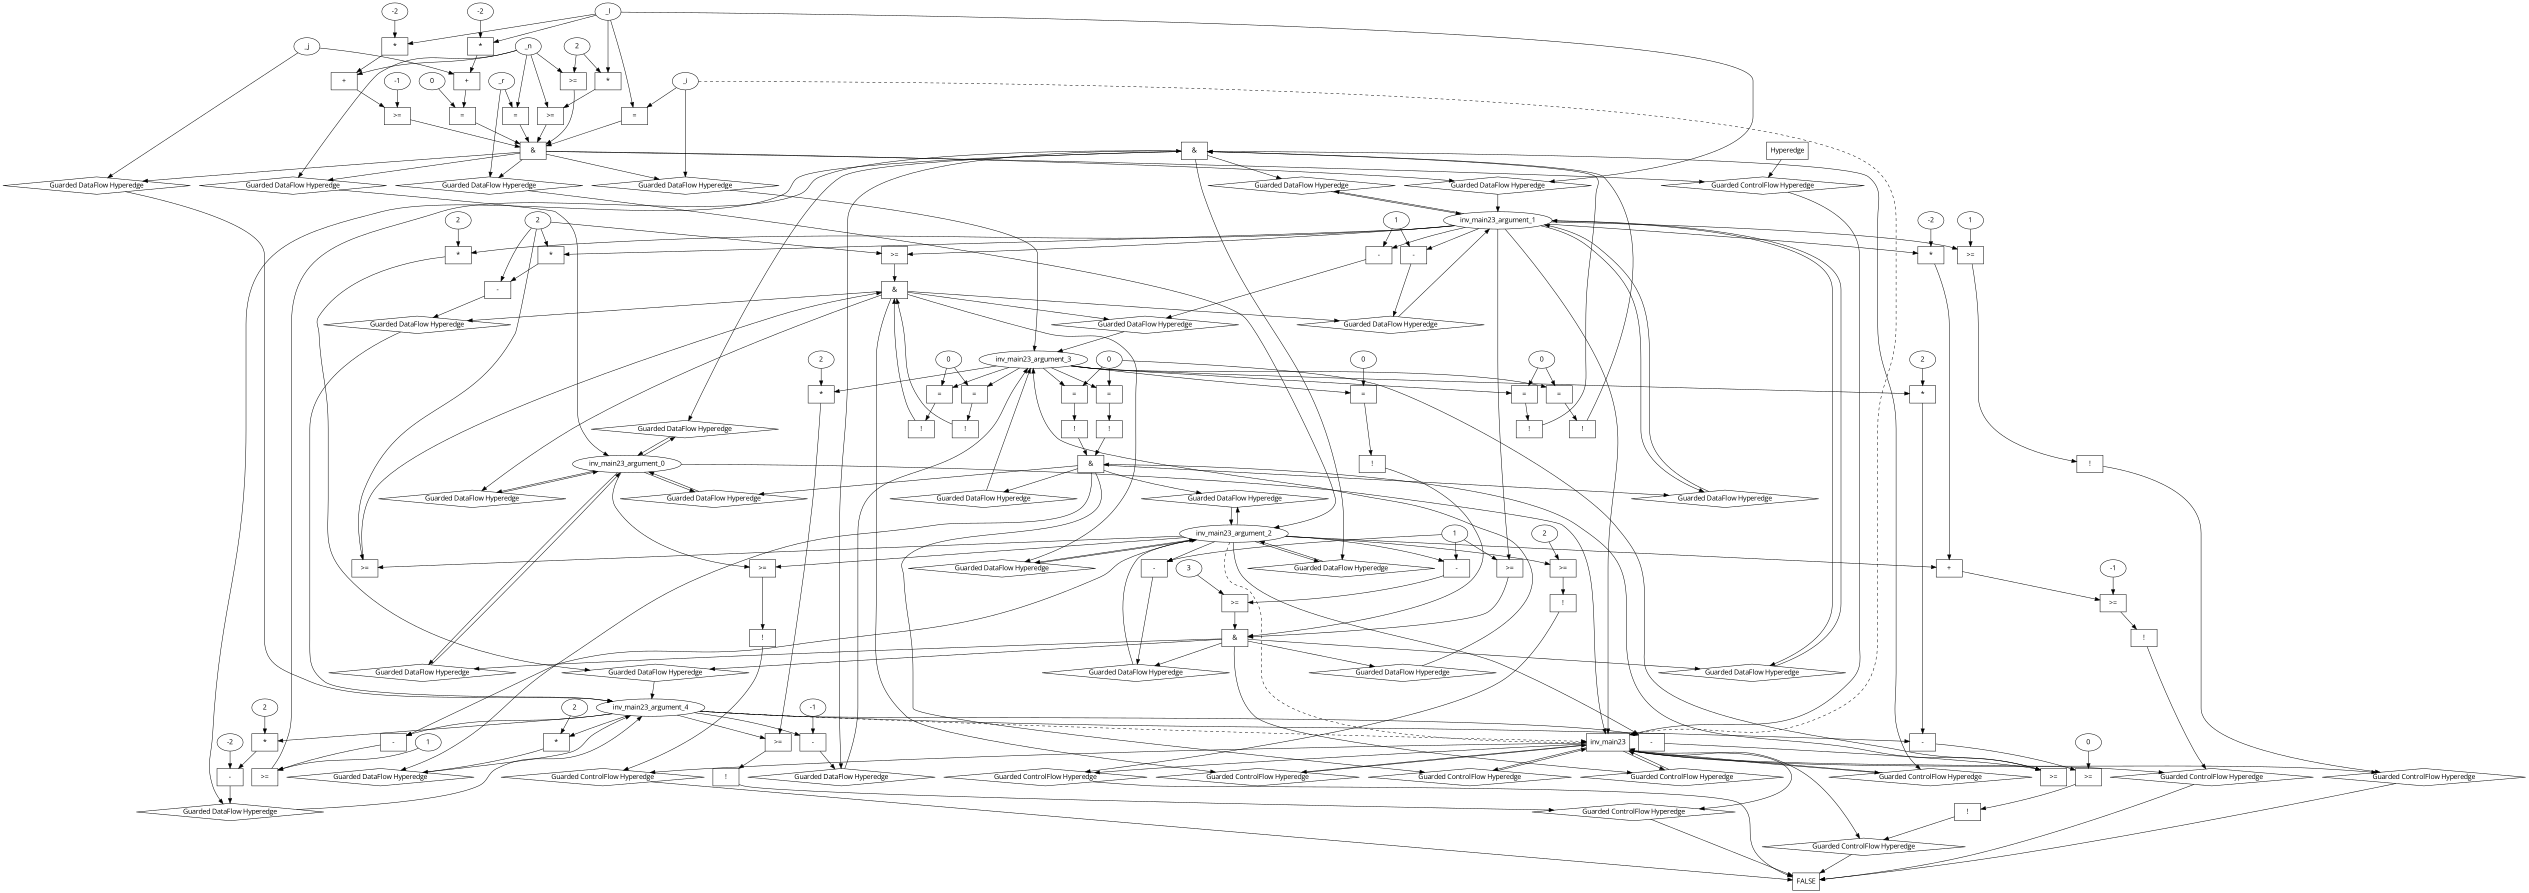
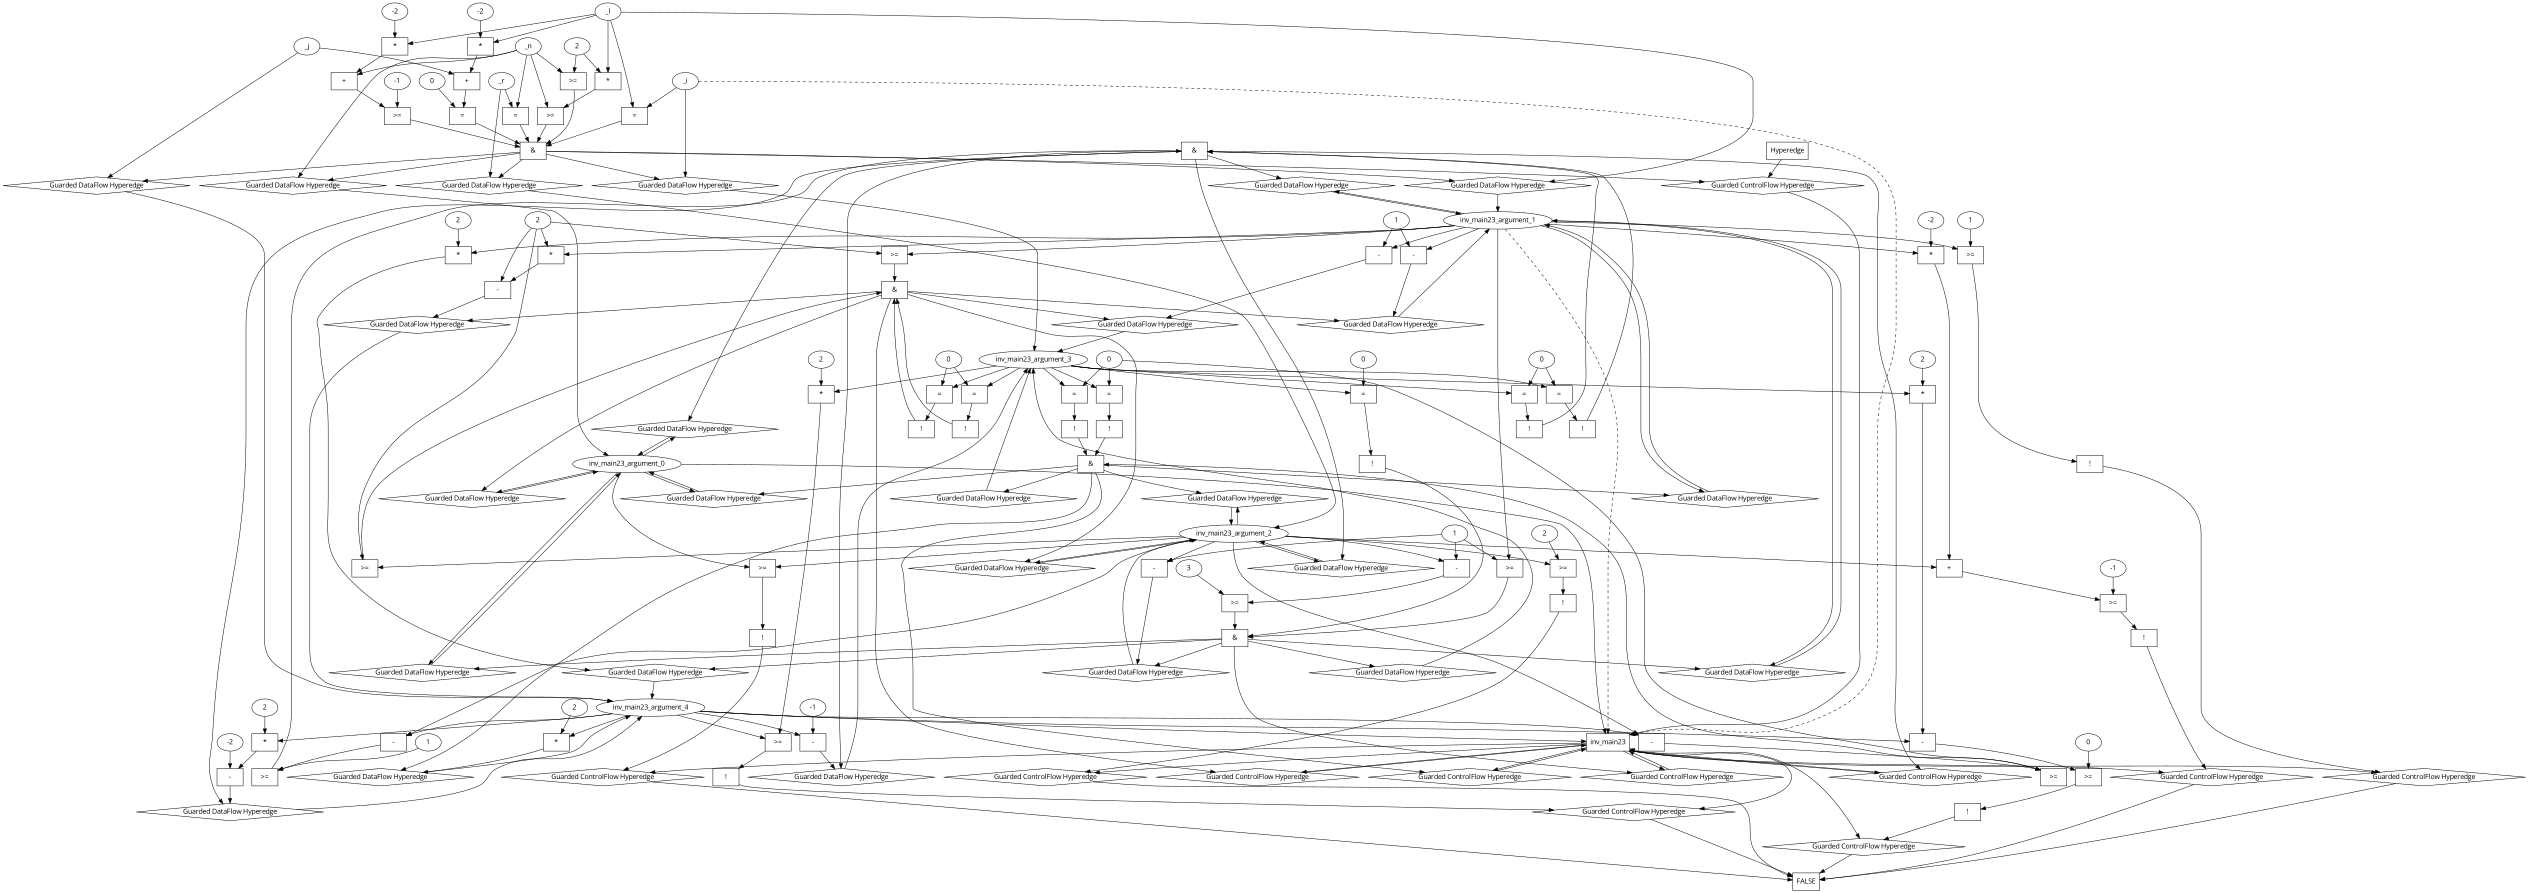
edge "inv_main23_argument_1" -> "inv_main23": style solid -> dashed
edge "inv_main23_argument_2" -> "inv_main23": removed
edge "inv_main23_argument_4" -> "inv_main23": style dashed -> solid
